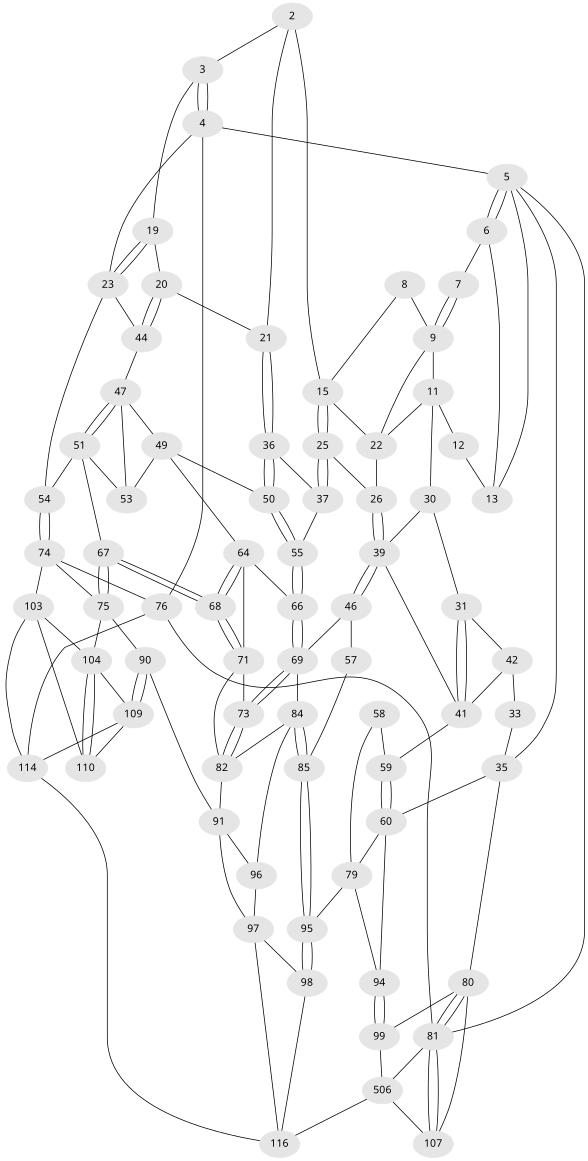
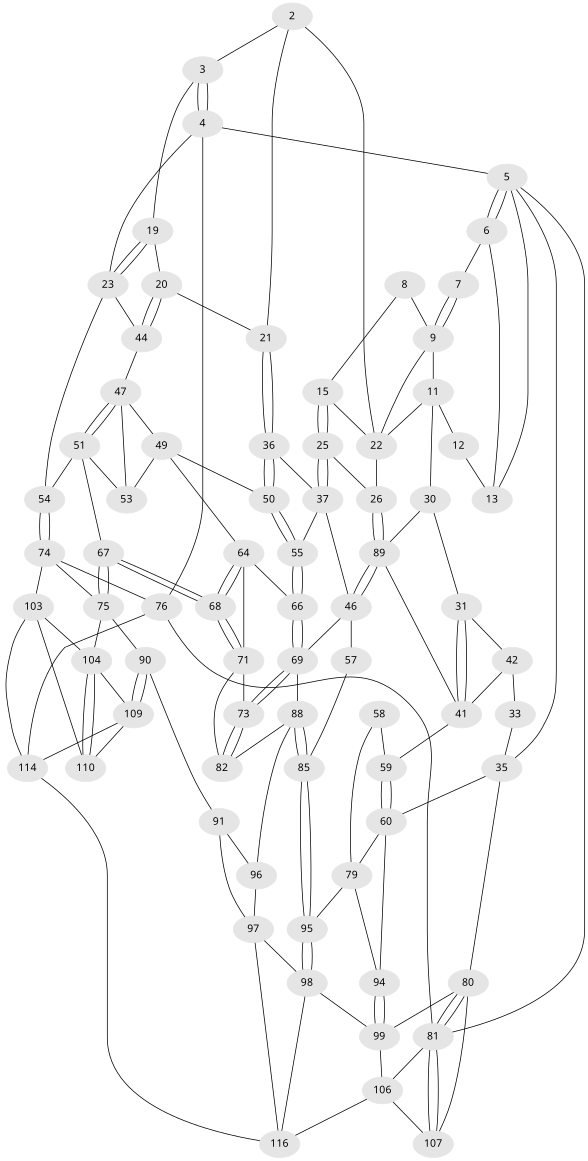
edge "2" -- "15": now "2" -- "22"
edge "37" -- "46": added
node "39": label "39" -> "89"
node "84": label "84" -> "88"
edge "82" -- "91": removed
edge "98" -- "99": added
node "506": label "506" -> "106"
